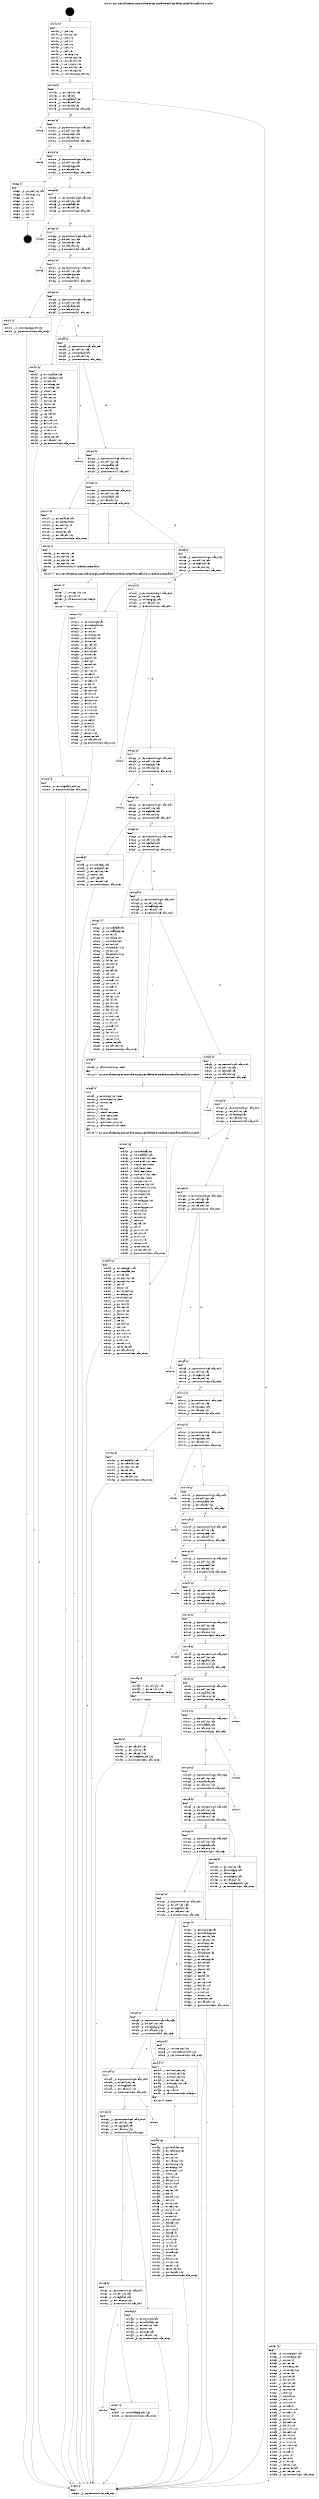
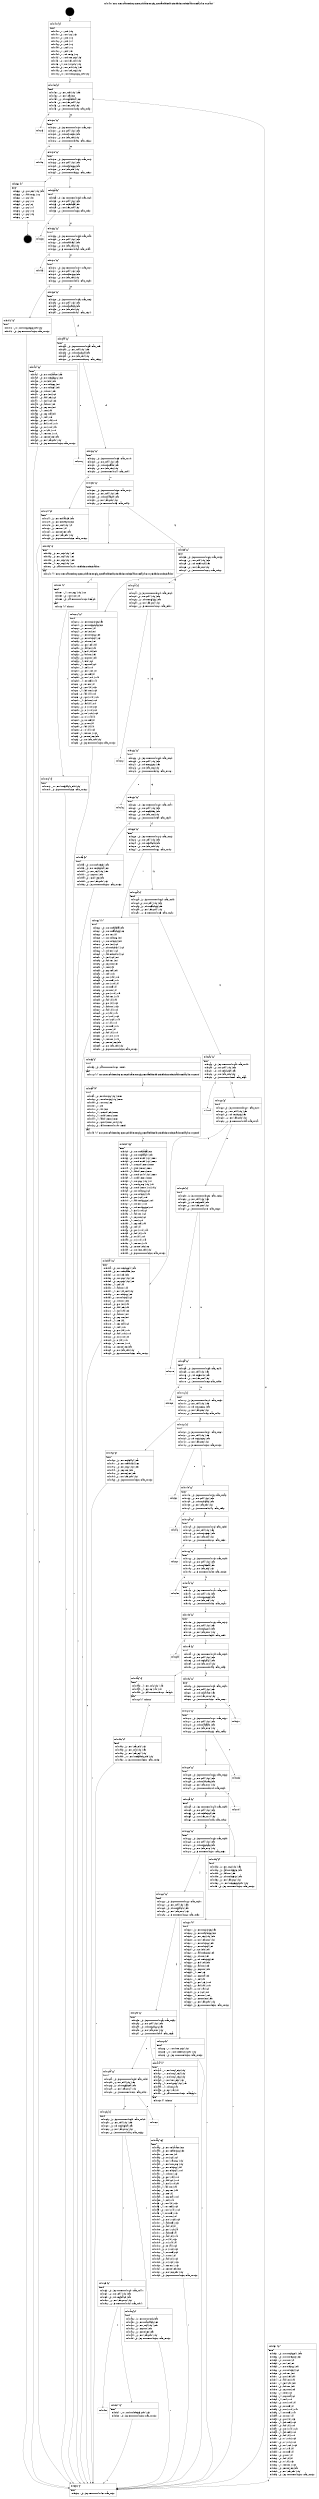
edge "0x40158e [28]" -> "0x401a24 [86]": removed, label "1"
edge "0x40168a [28]" -> "0x401cf5 [5]": removed, label "1"
